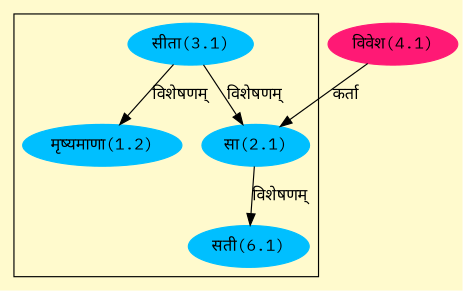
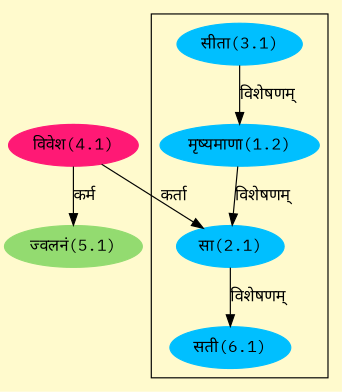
edge "सीता(3.1)" -> "सा(2.1)": now "मृष्यमाणा(1.2)" -> "सा(2.1)"
node "ज्वलनं(5.1)": added
